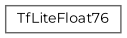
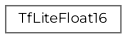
node "TfLiteFloat76": label "TfLiteFloat76" -> "TfLiteFloat16"
